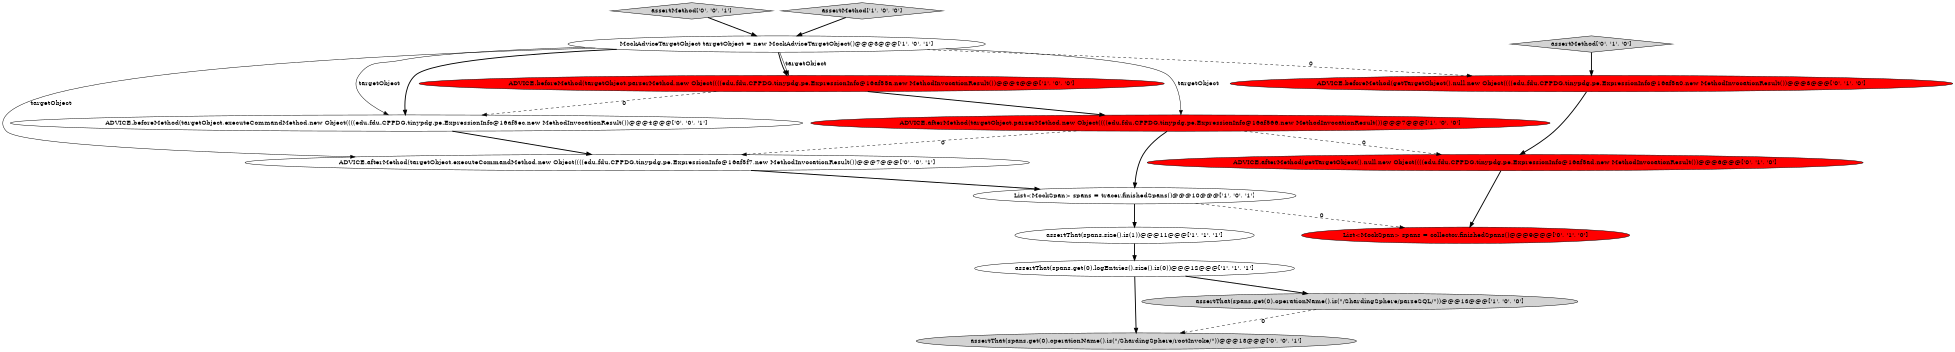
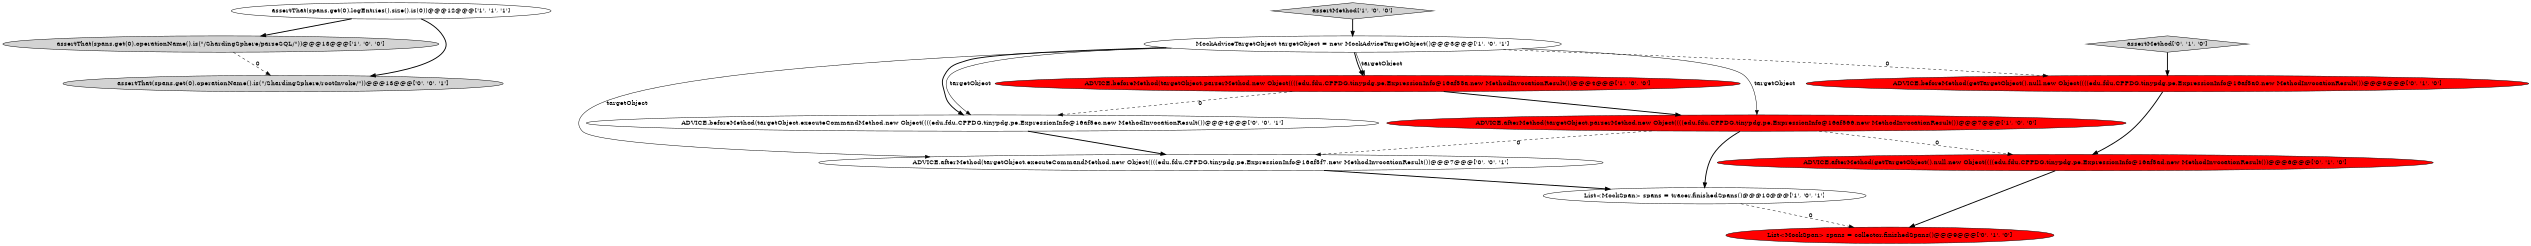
node "assertMethod['0', '0', '1']": removed
node "assertThat(spans.size(),is(1))@@@11@@@['1', '1', '1']": removed
